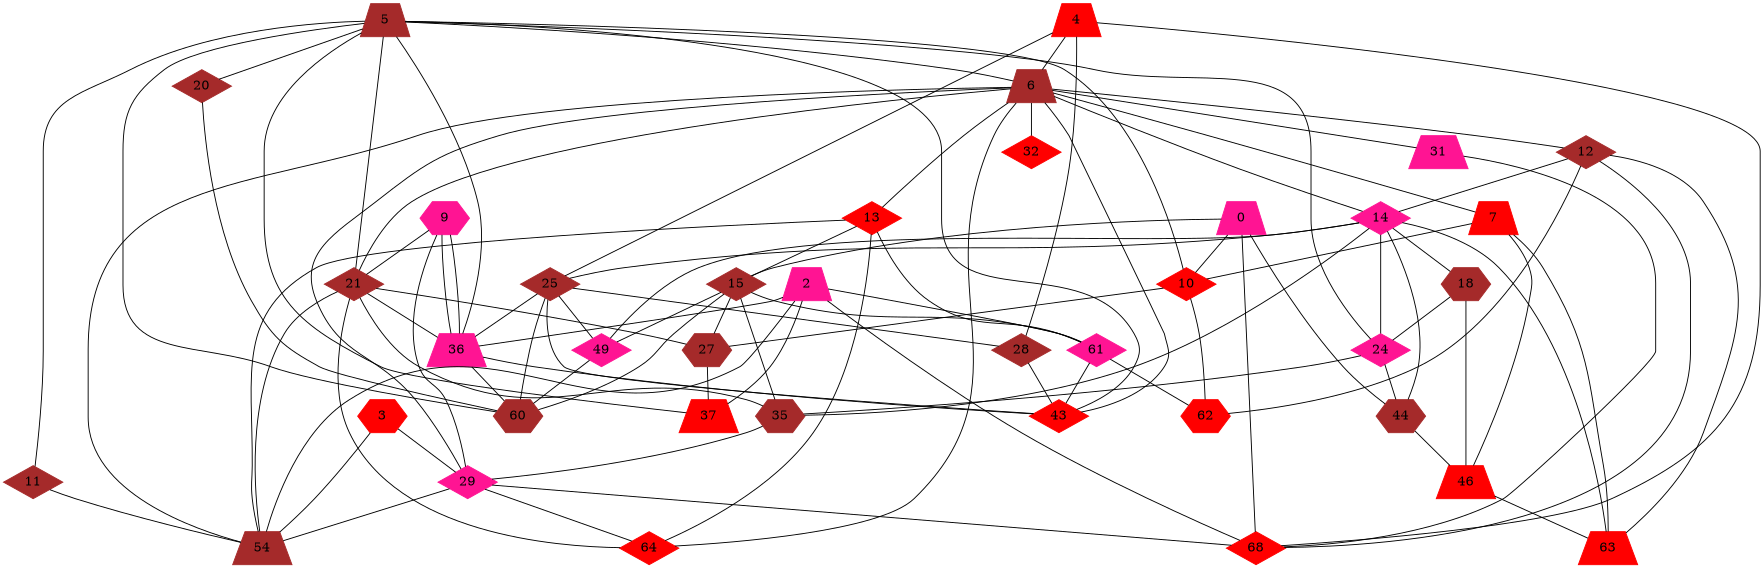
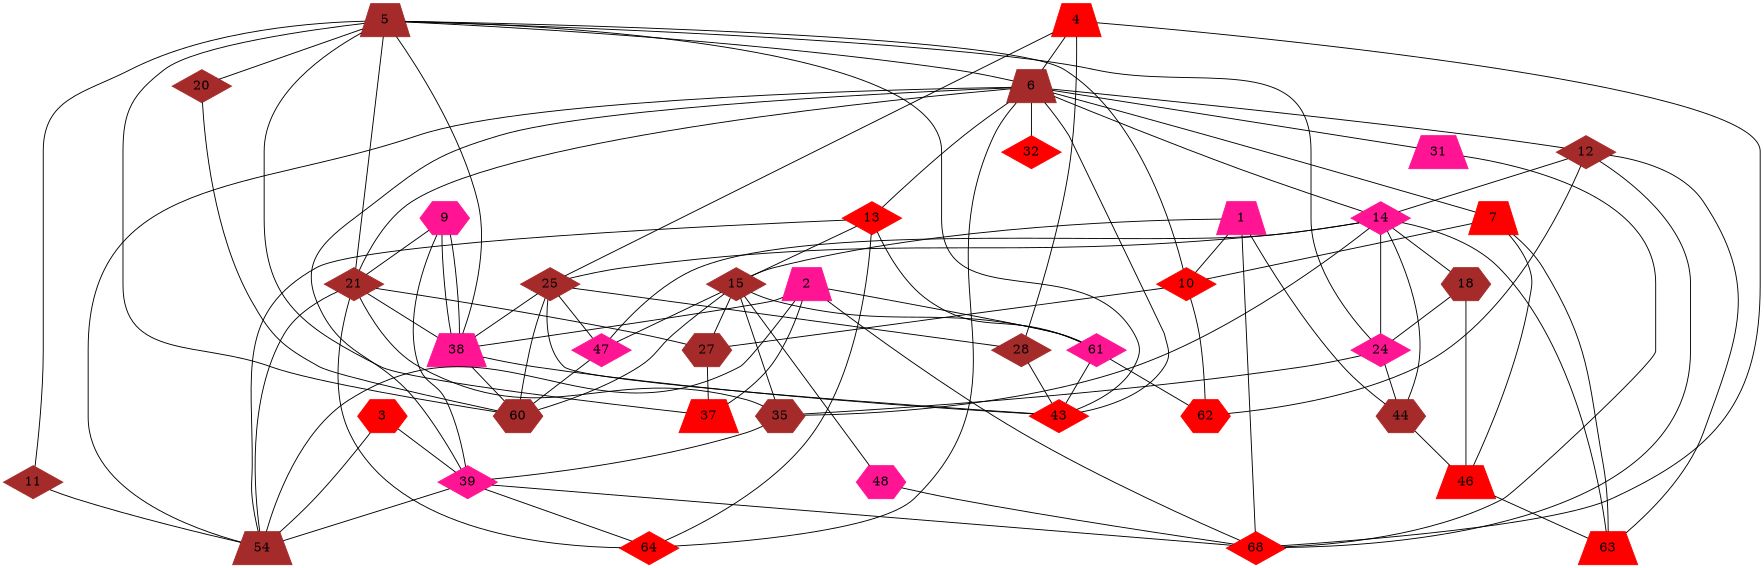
node "0": label "0" -> "1"
node "36": label "36" -> "38"
node "49": label "49" -> "47"
node "29": label "29" -> "39"
node "48": added
